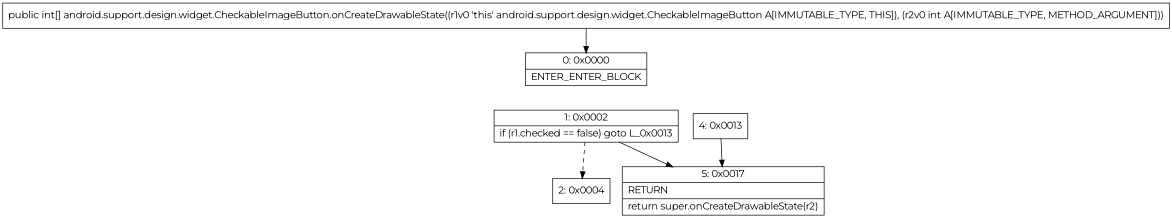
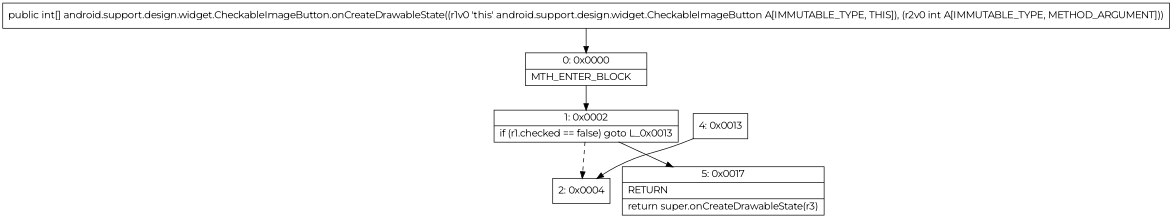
node "0: 0x0000": text "ENTER_ENTER_BLOCK" -> "MTH_ENTER_BLOCK"
edge "0: 0x0000" -> "1: 0x0002": added
edge "4: 0x0013" -> "5: 0x0017": now "4: 0x0013" -> "2: 0x0004"
node "5: 0x0017": text "return super.onCreateDrawableState(r2)" -> "return super.onCreateDrawableState(r3)"
